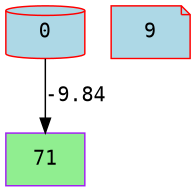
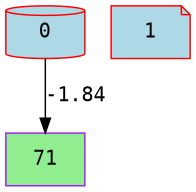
node "9": label "9" -> "1"
edge "0" -> "71": label "-9.84" -> "-1.84"
